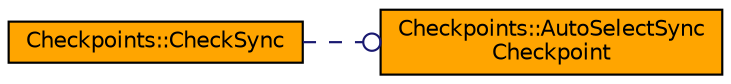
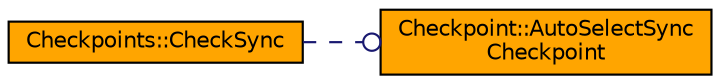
node "Checkpoints::AutoSelectSync Checkpoint": label "Checkpoints::AutoSelectSync Checkpoint" -> "Checkpoint::AutoSelectSync Checkpoint"
